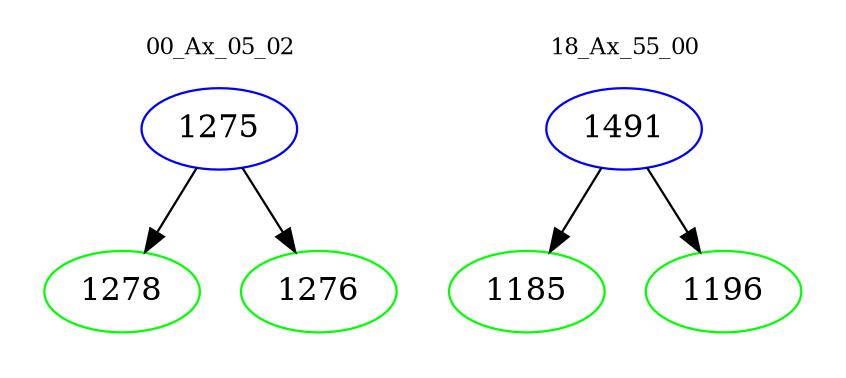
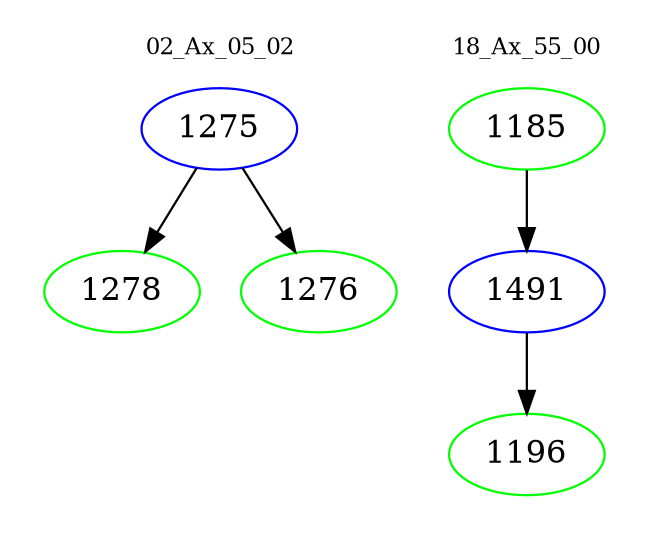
cluster "00_Ax_05_02": label "00_Ax_05_02" -> "02_Ax_05_02"
edge "1491" -> "1185": reversed
